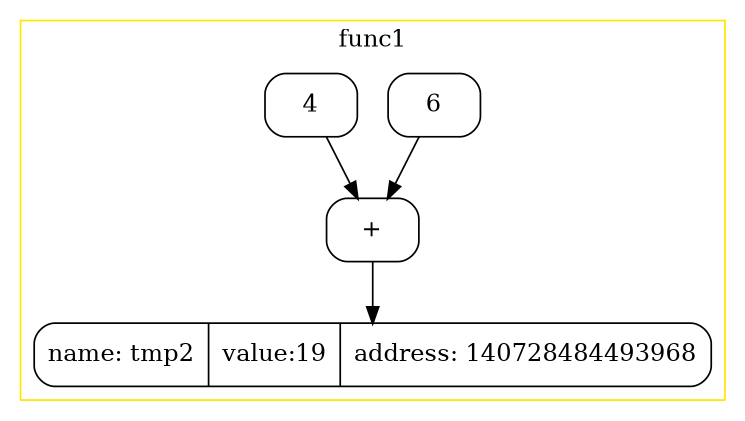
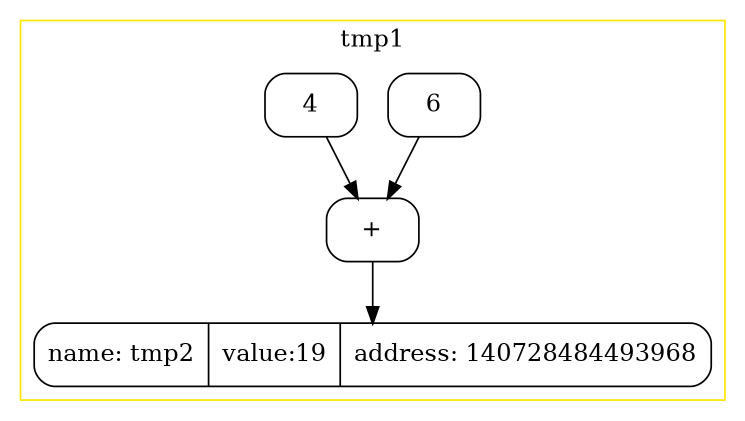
cluster "func1": label "func1" -> "tmp1"
